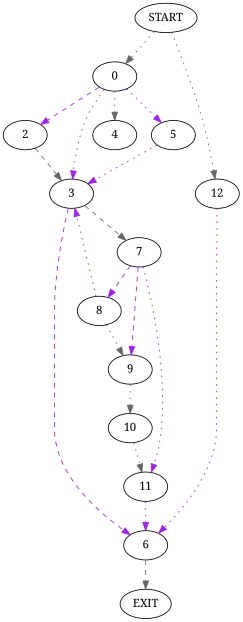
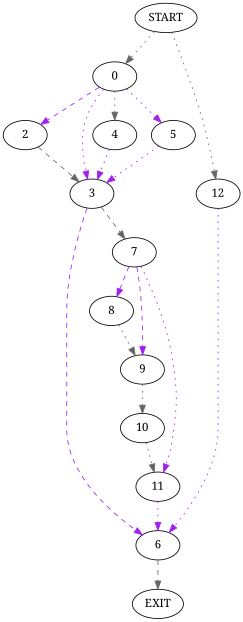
edge "8" -> "3": now "4" -> "3"
